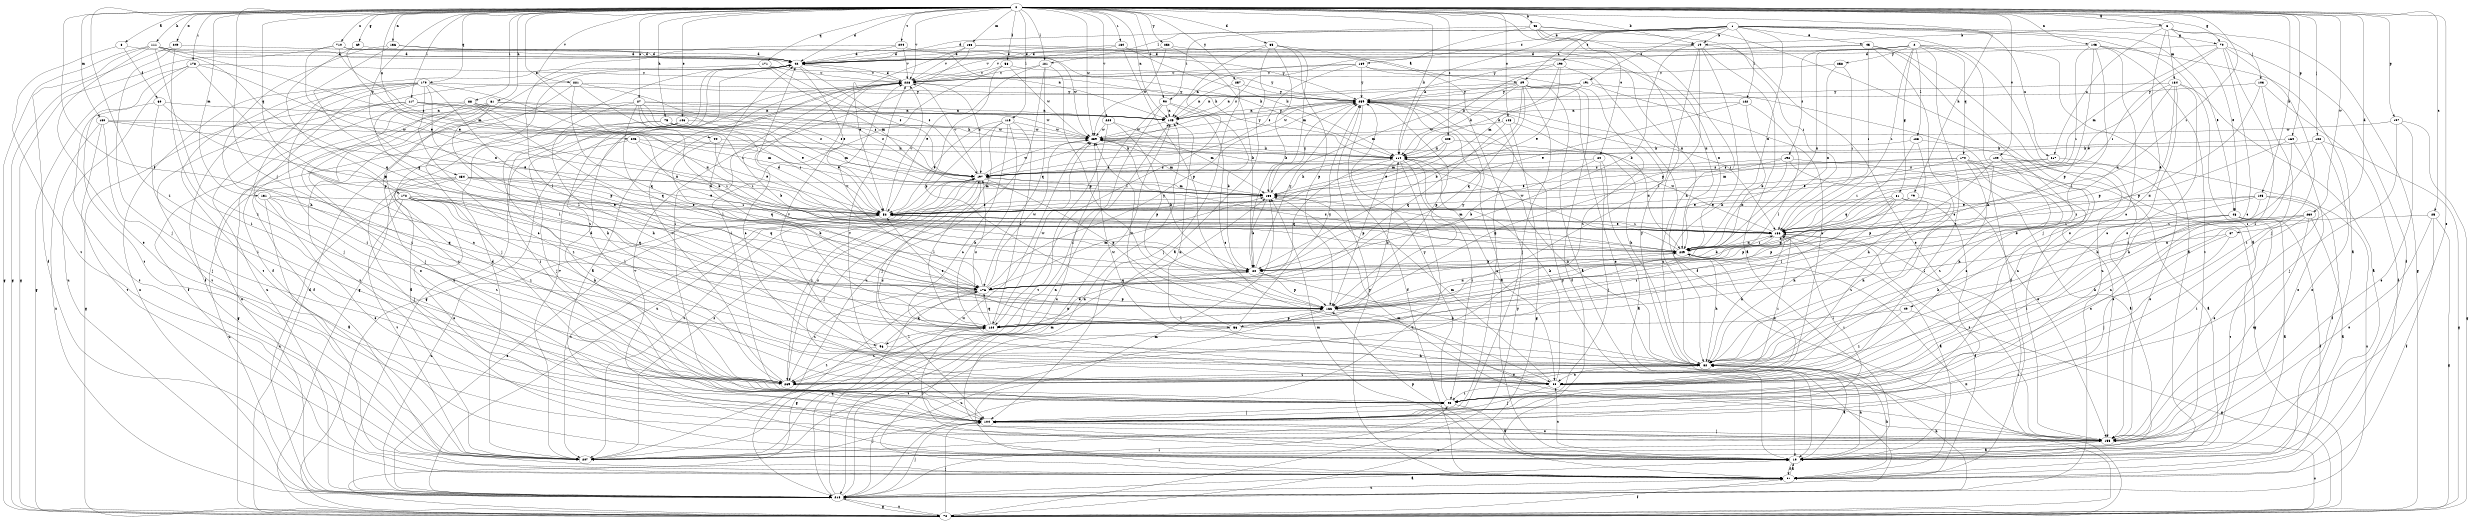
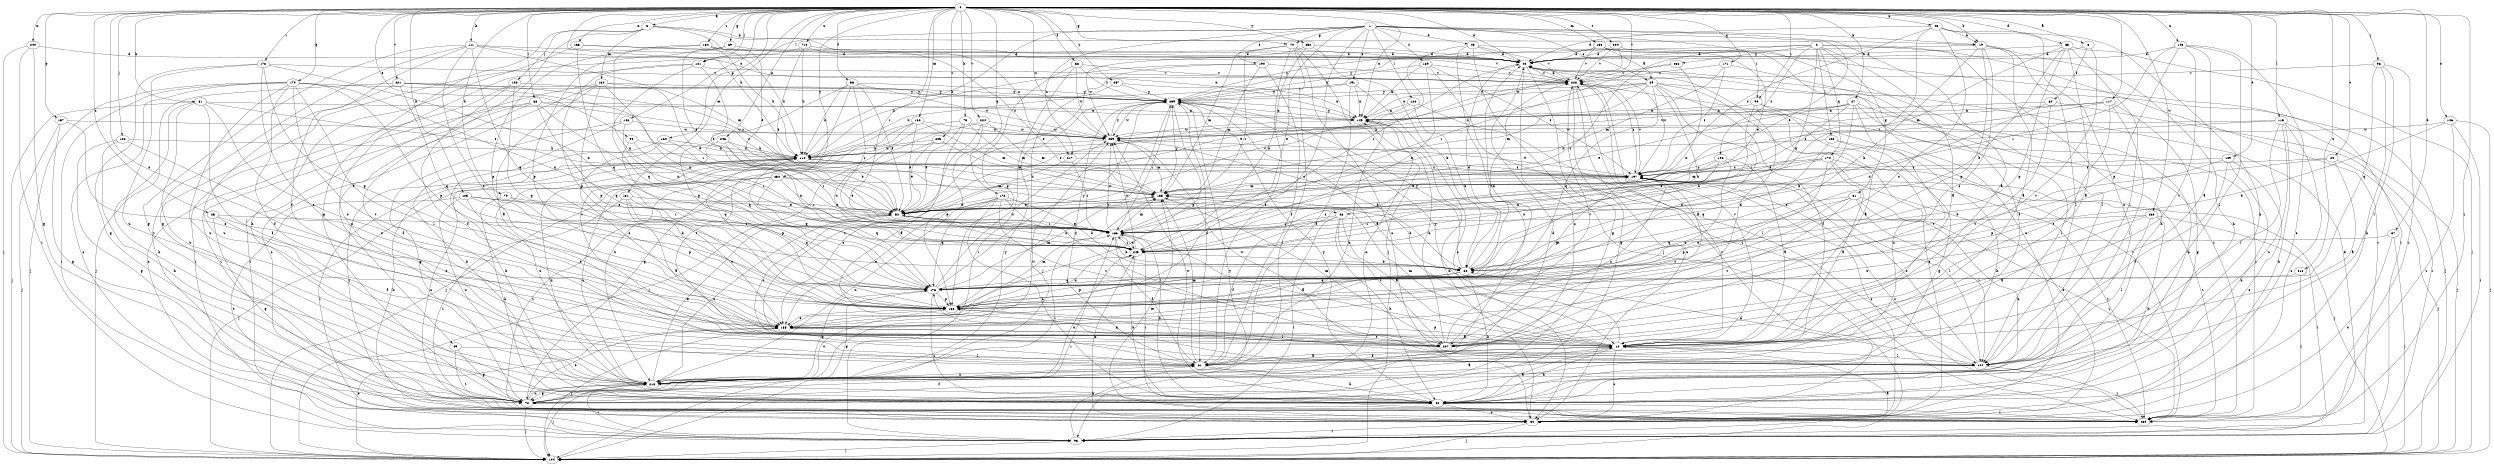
node "216": added
edge "166" -> "56": reversed
edge "124" -> "96": reversed
edge "207" -> "104": now "224" -> "104"
